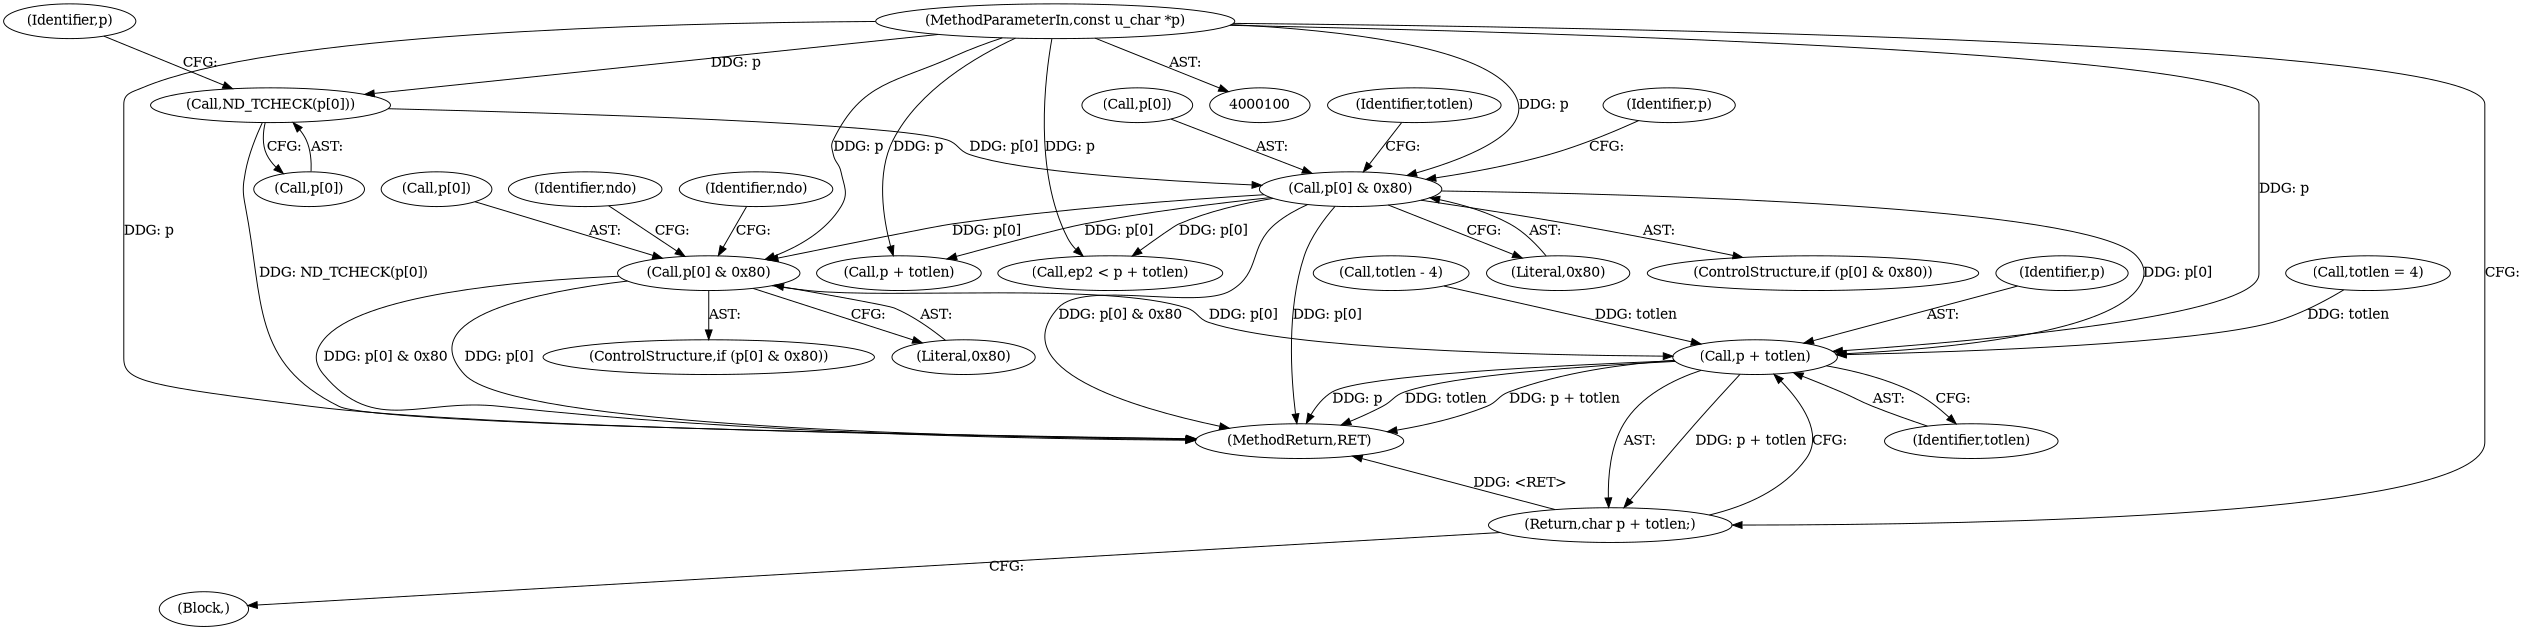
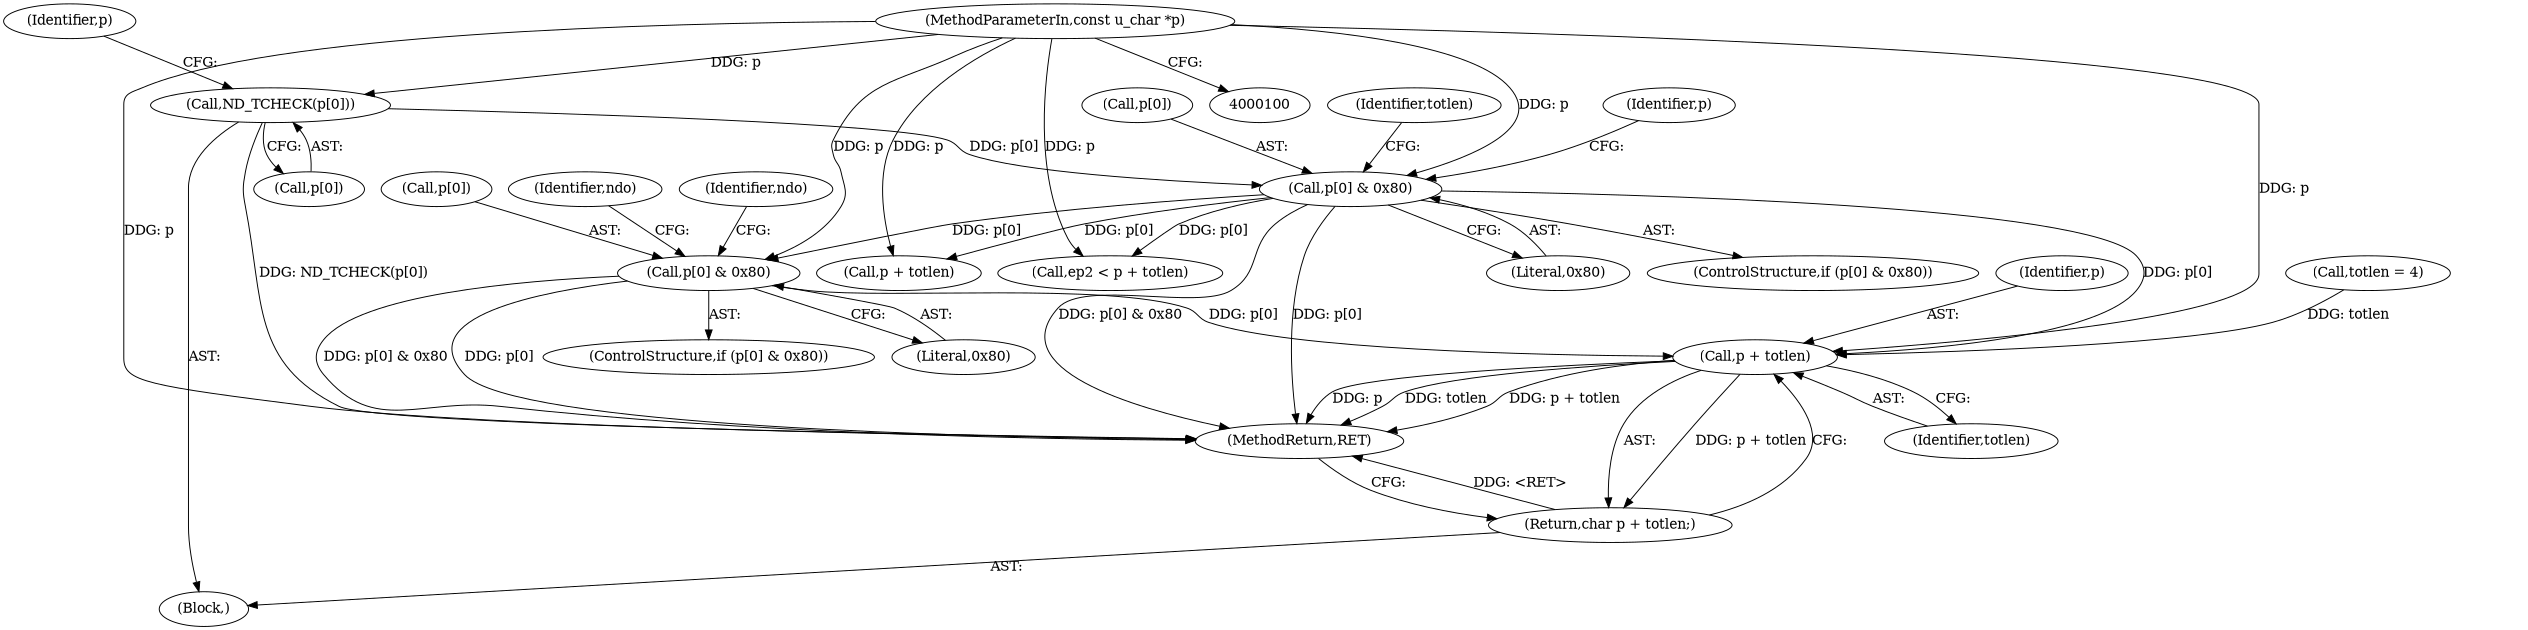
edge "(MethodParameterIn,const u_char *p)" -> "4000100": label "AST: " -> "CFG: "
edge "(MethodParameterIn,const u_char *p)" -> "(Return,char p + totlen;)": now "(MethodReturn,RET)" -> "(Return,char p + totlen;)"
node "(Call,totlen - 4)": removed
edge "(Call,ND_TCHECK(p[0]))" -> "(Block,)": added, label "AST:"
edge "(Return,char p + totlen;)" -> "(Block,)": label "CFG: " -> "AST: "
